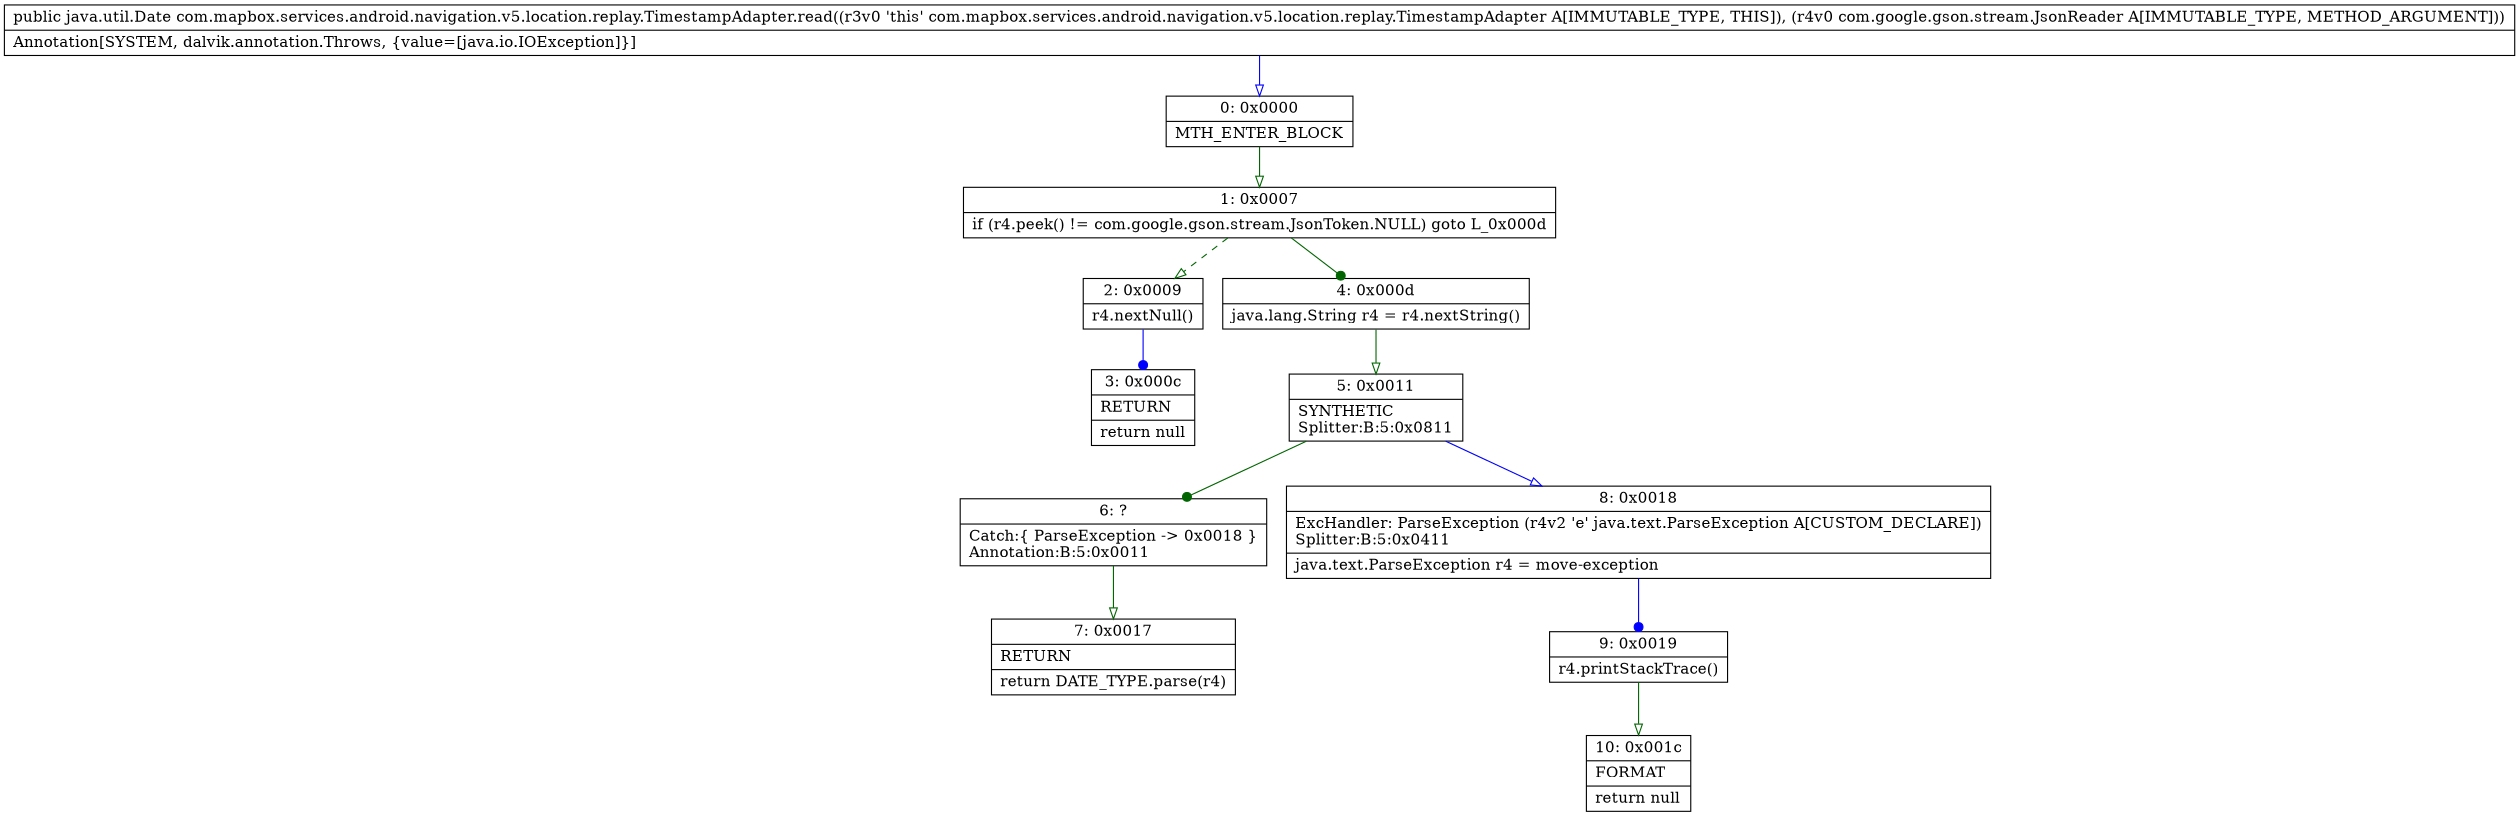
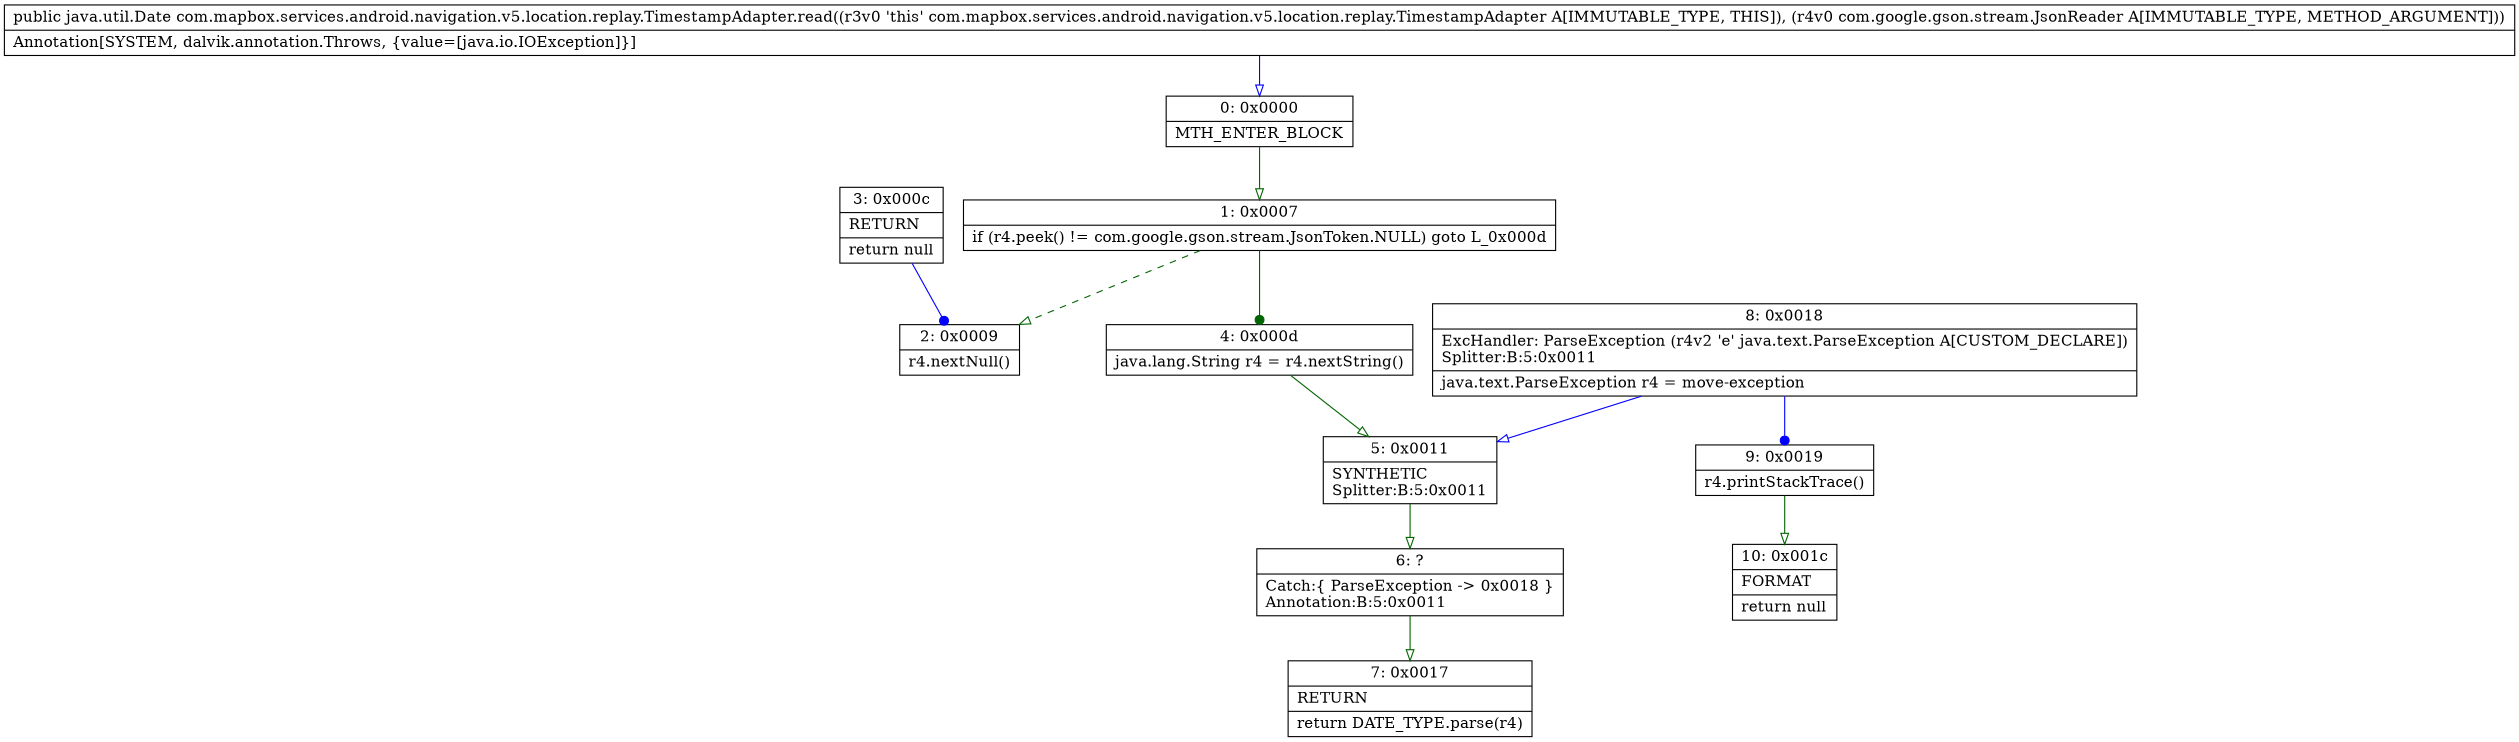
edge "2: 0x0009" -> "3: 0x000c": reversed
node "5: 0x0011": text "Splitter:B:5:0x0811" -> "Splitter:B:5:0x0011"
edge "5: 0x0011" -> "8: 0x0018": reversed
edge "5: 0x0011" -> "6: ?": arrowhead dot -> onormal
node "8: 0x0018": text "Splitter:B:5:0x0411" -> "Splitter:B:5:0x0011"
